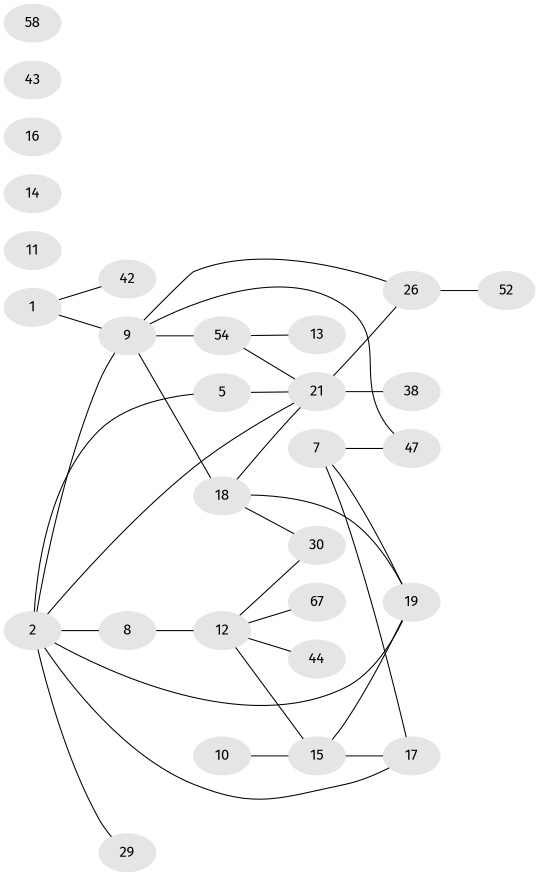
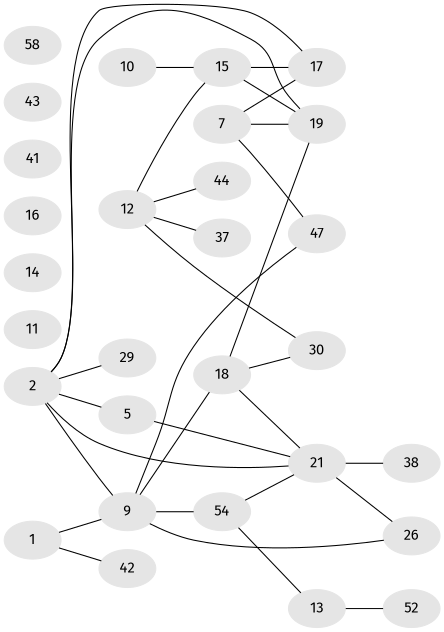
node "41": added
edge "26" -- "52": now "13" -- "52"
node "67": label "67" -> "37"
node "8": removed
